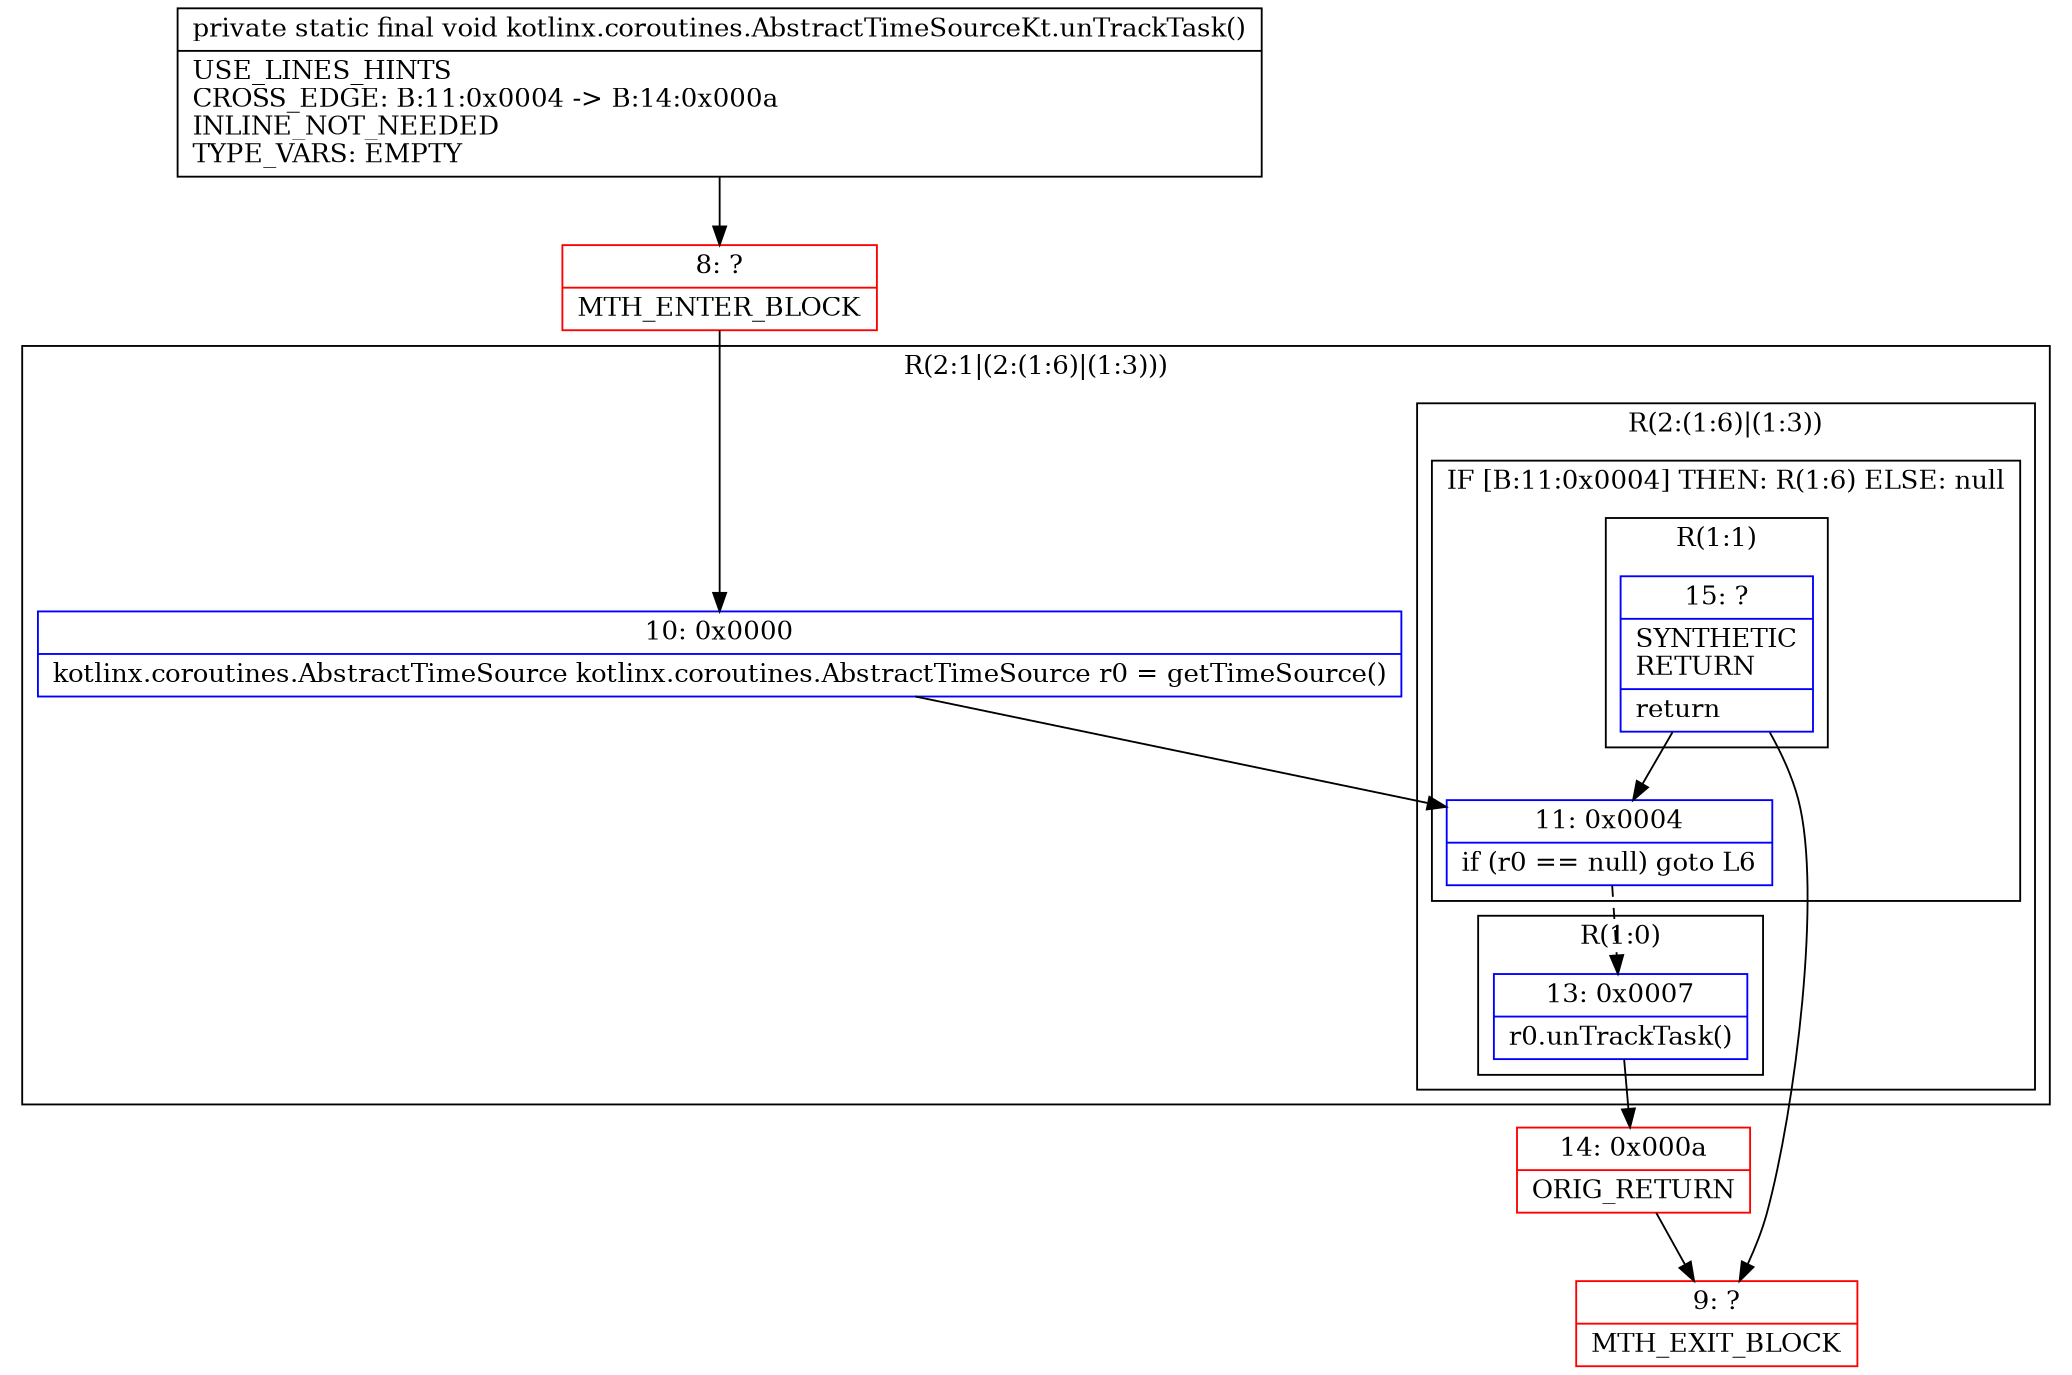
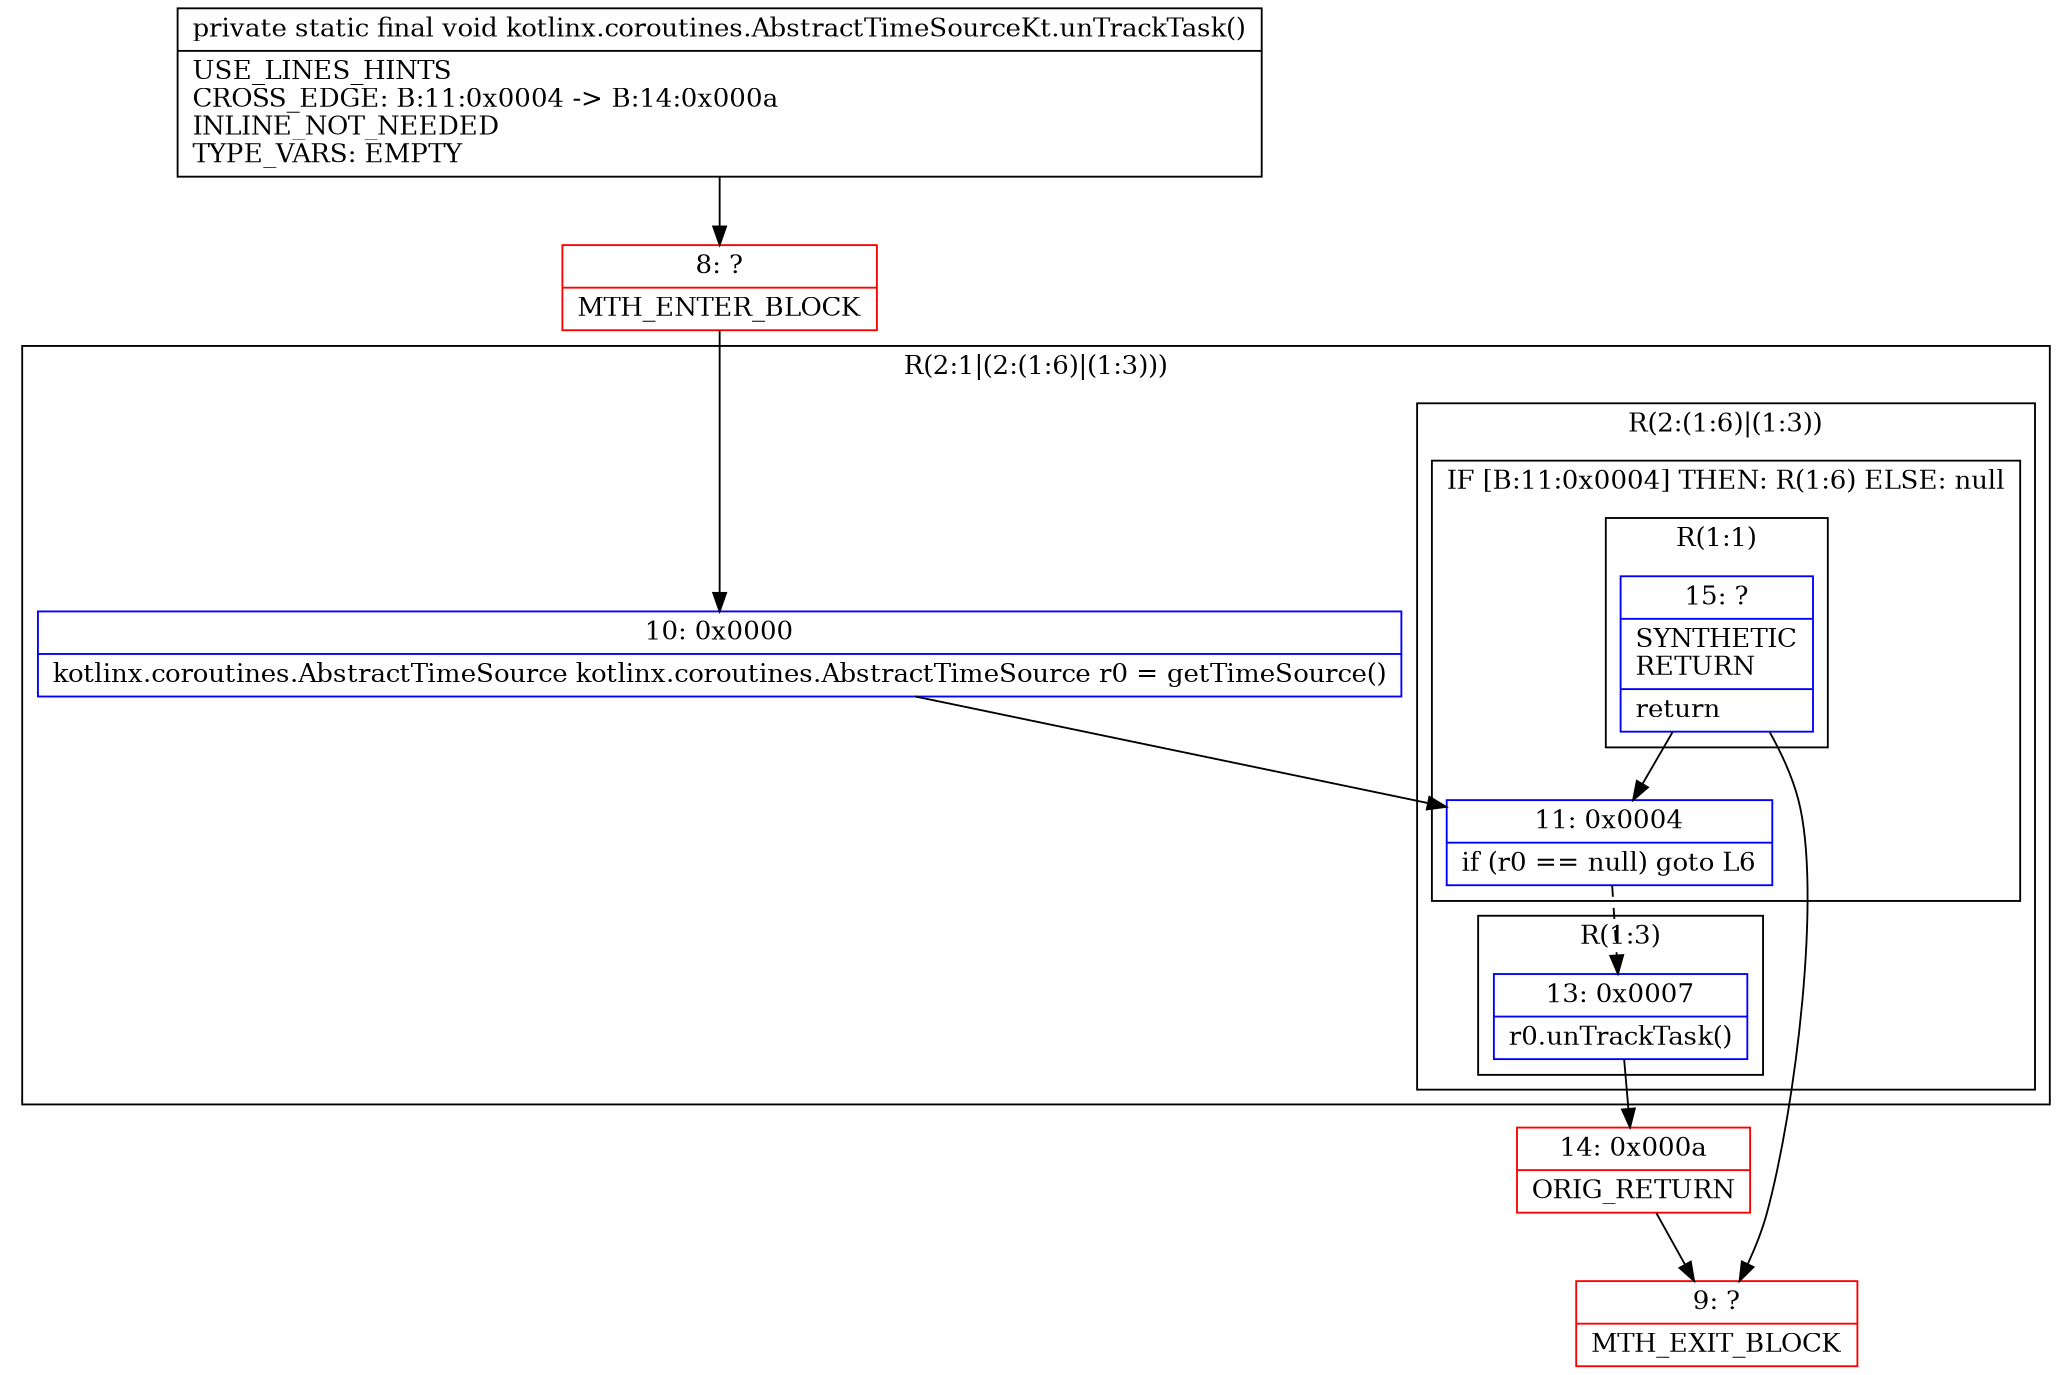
cluster "R(1:0)": label "R(1:0)" -> "R(1:3)"
